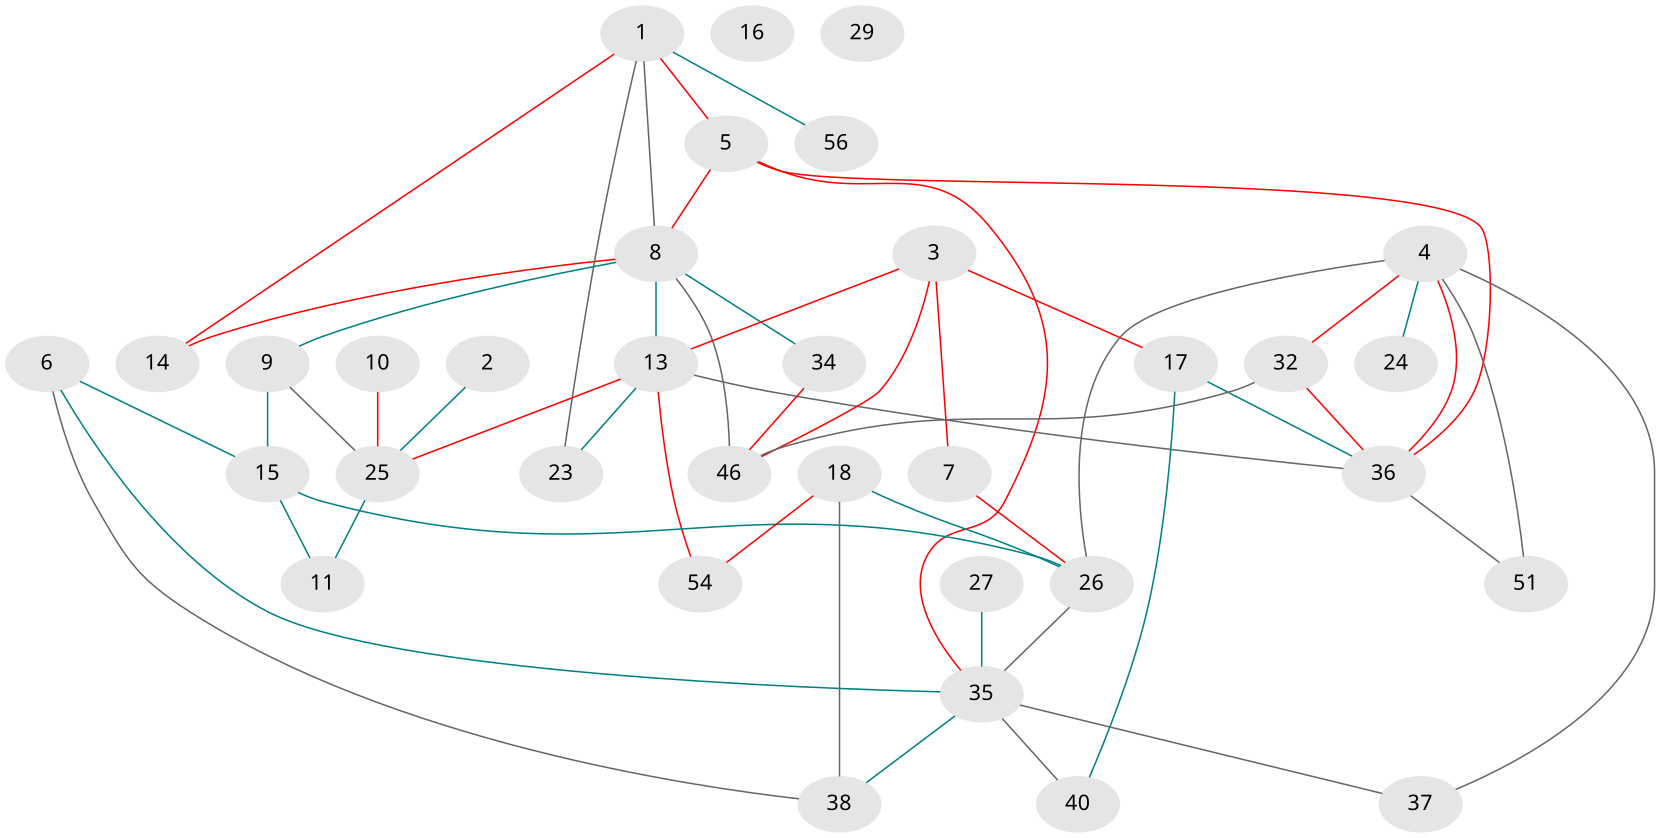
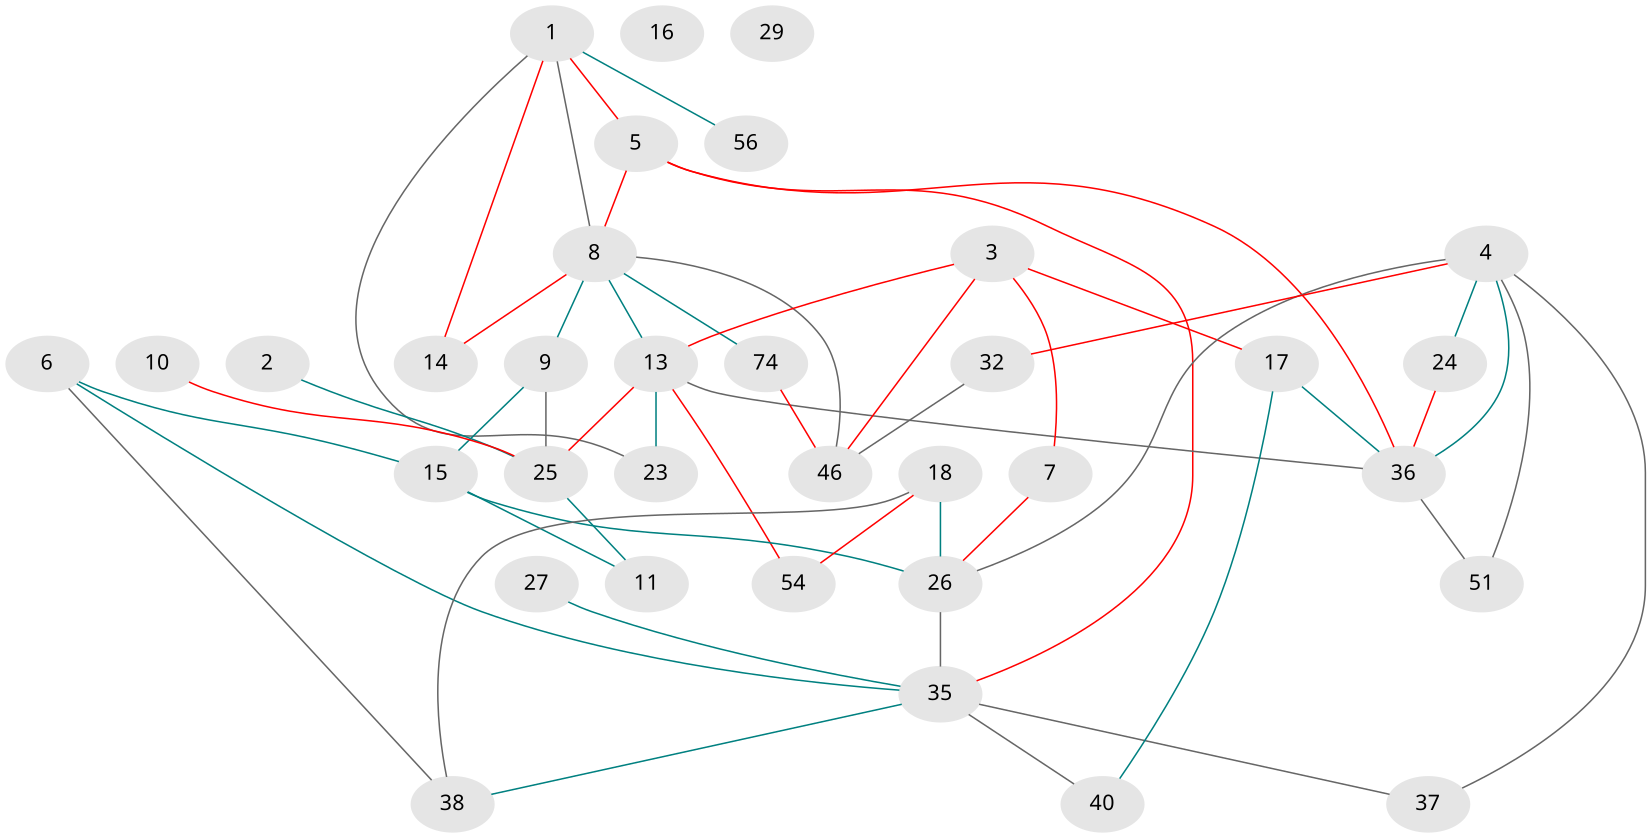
node "34": label "34" -> "74"
edge "4" -- "36": color red -> teal
edge "32" -- "36": now "24" -- "36"
